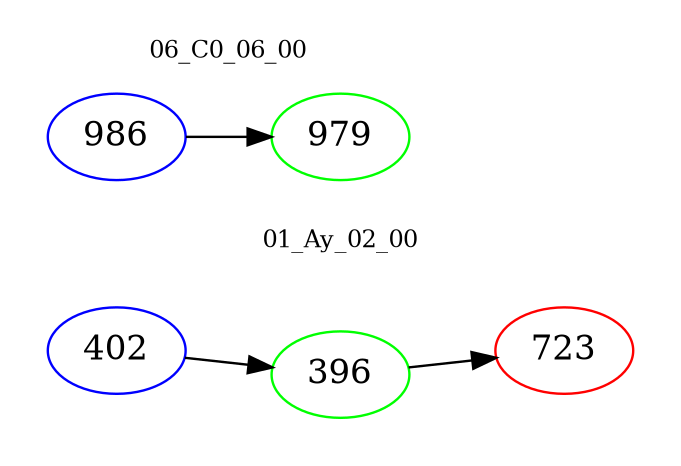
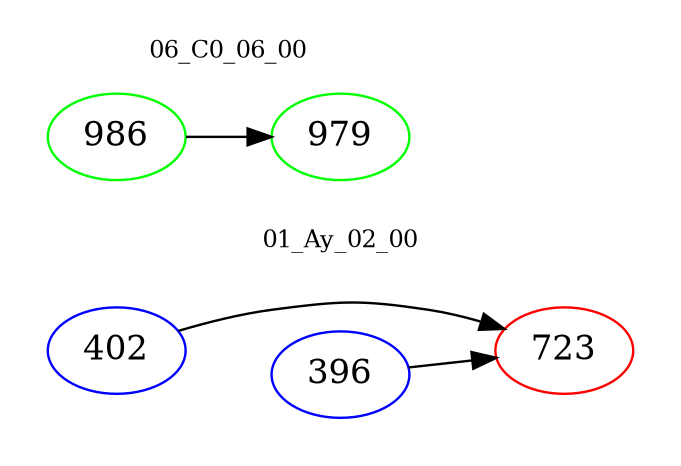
node "986": color blue -> green
edge "402" -> "396": now "402" -> "723"
node "396": color green -> blue
